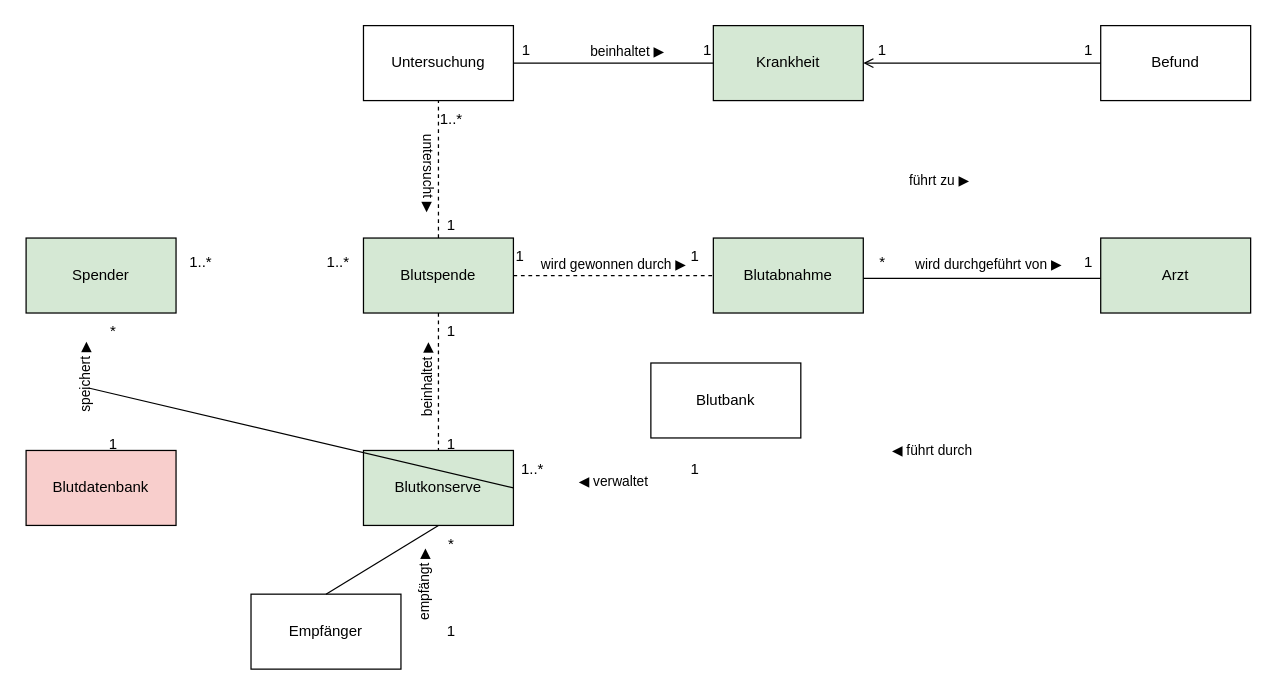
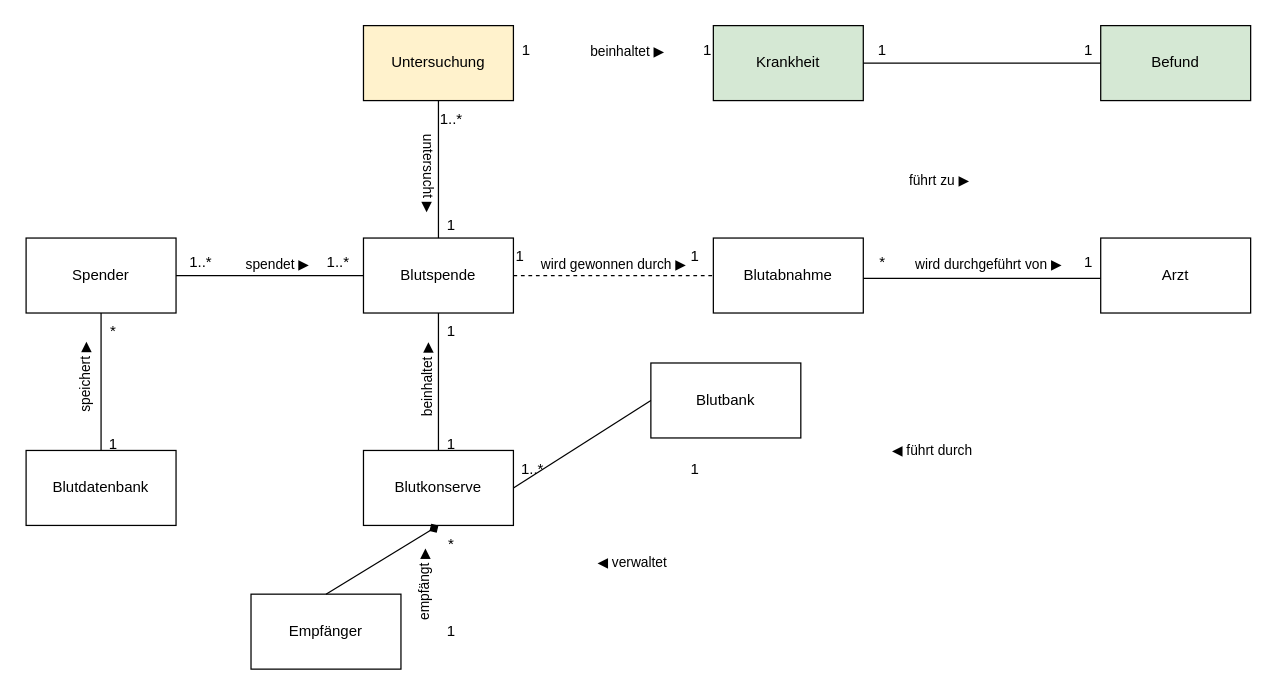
node "Untersuchung": fillcolor #ffffff -> #fff2cc
edge "Untersuchung" -- "Krankheit": removed
edge "Befund" -> "Krankheit": arrowhead open -> none
node "Befund": fillcolor #ffffff -> #d5e8d4
edge "Untersuchung" -- "Blutspende": style dashed -> solid
node "Spender": fillcolor #d5e8d4 -> #ffffff
edge "Spender" -- "Blutspende": added, label "spendet ▶"
node "Blutspende": fillcolor #d5e8d4 -> #ffffff
node "Blutabnahme": fillcolor #d5e8d4 -> #ffffff
node "Arzt": fillcolor #d5e8d4 -> #ffffff
edge "Blutspende" -- "Blutkonserve": style dashed -> solid
edge "Spender" -- "Blutdatenbank": added
edge "speichert ▶" -- "Blutkonserve": now "Blutbank" -- "Blutkonserve"
node "◀ verwaltet": moved (613, 482) -> (632, 563)
node "Blutdatenbank": fillcolor #f8cecc -> #ffffff
node "Blutkonserve": fillcolor #d5e8d4 -> #ffffff
edge "Blutkonserve" -- "Empfänger": arrowhead none -> diamond
